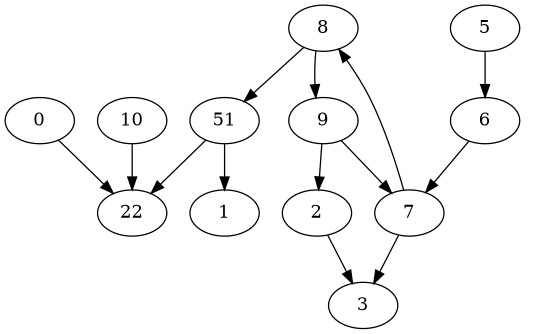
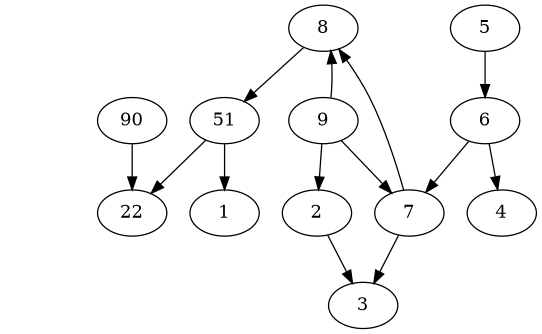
edge "8" -> "9": reversed
node "0": removed
node "10": label "10" -> "90"
node "4": added
